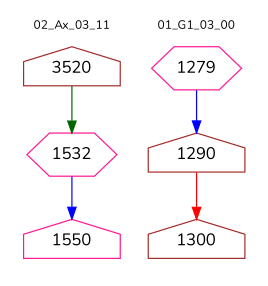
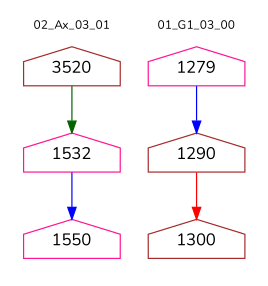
cluster "02_Ax_03_11": label "02_Ax_03_11" -> "02_Ax_03_01"
node "1279": shape hexagon -> house
node "1532": shape hexagon -> house
